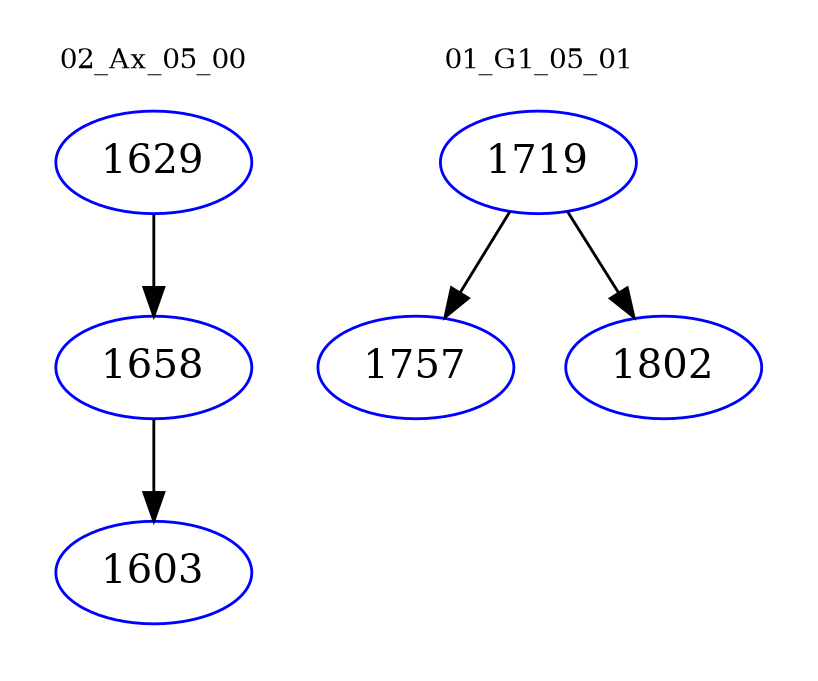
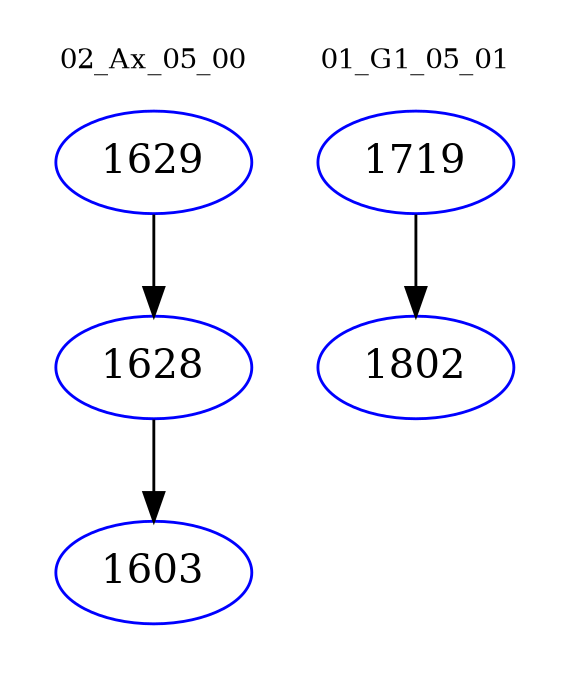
node "1658": label "1658" -> "1628"
node "1757": removed
